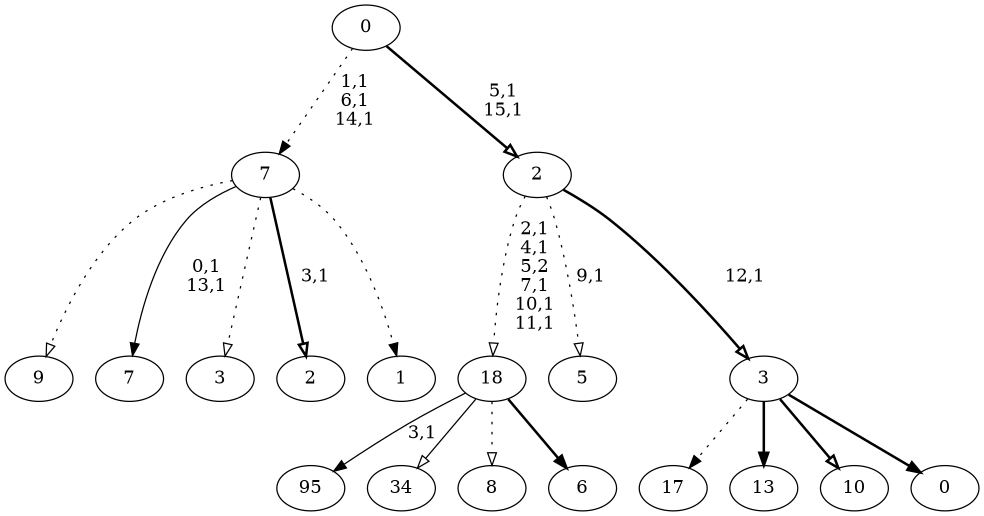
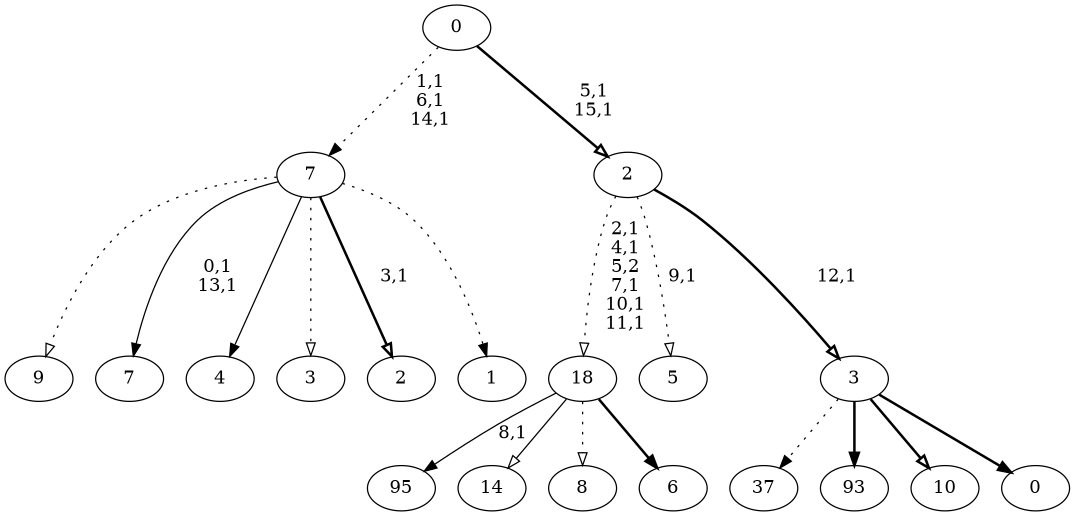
node "4": added
edge "18" -> "95": label "3,1" -> "8,1"
node "34": label "34" -> "14"
node "17": label "17" -> "37"
node "13": label "13" -> "93"
